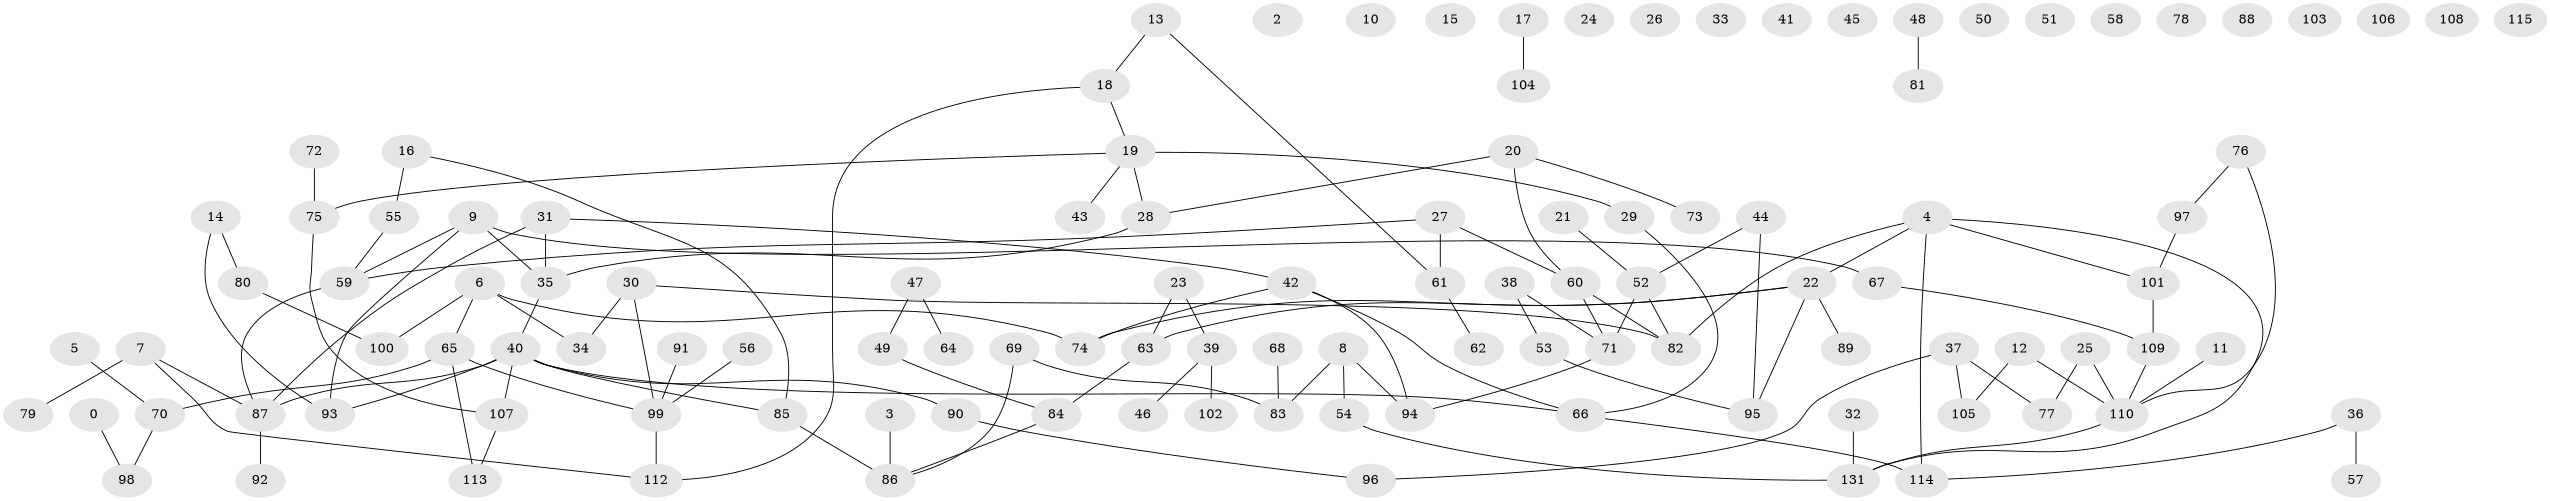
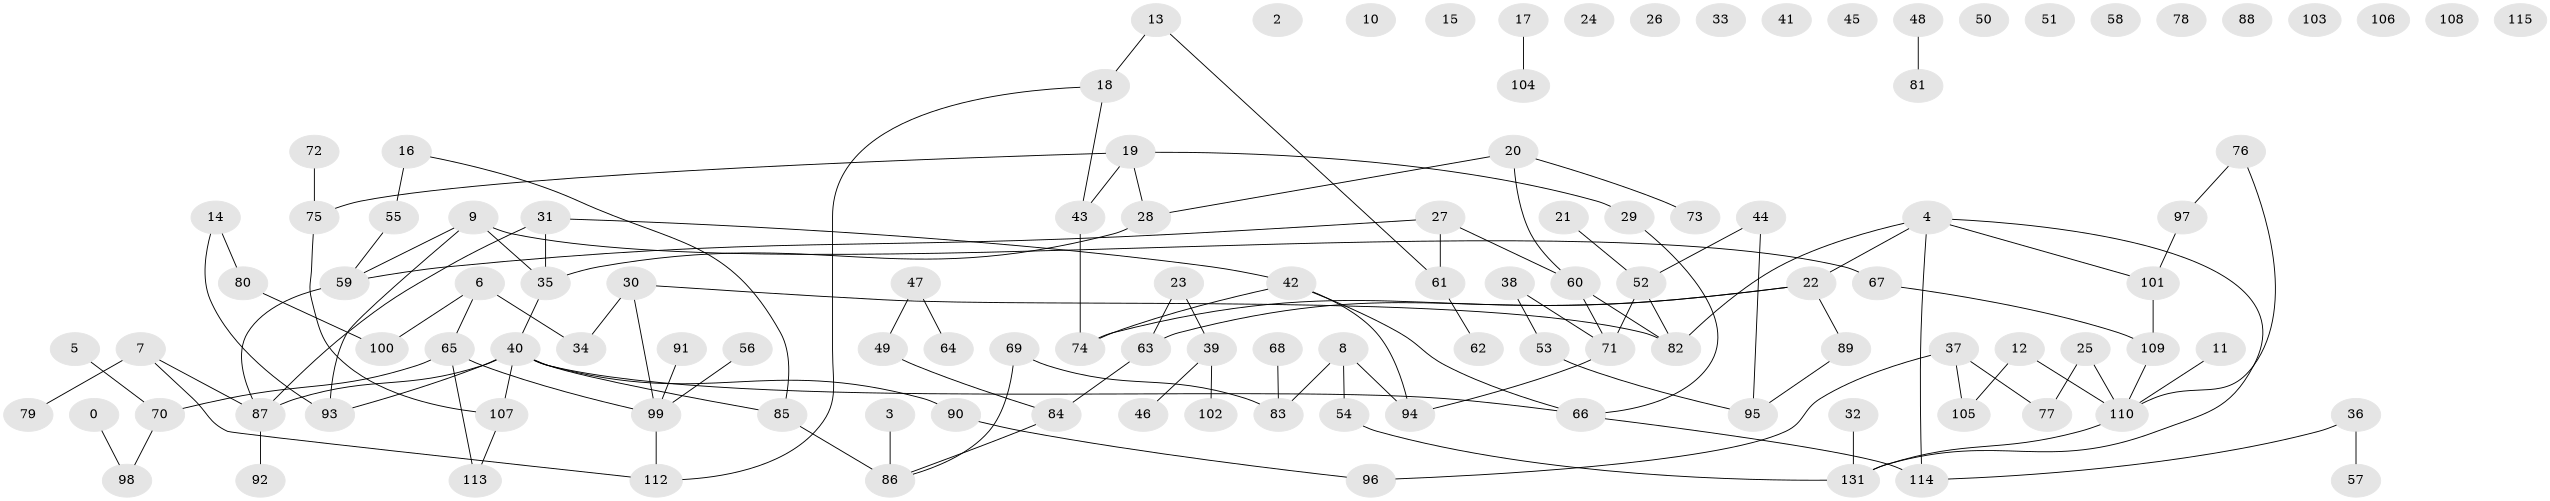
edge "18" -- "19": now "18" -- "43"
edge "6" -- "74": now "43" -- "74"
edge "22" -- "95": now "89" -- "95"
